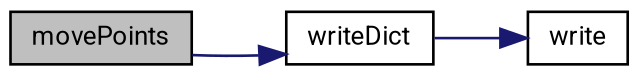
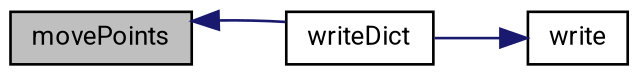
edge "movePoints" -> "writeDict": reversed
